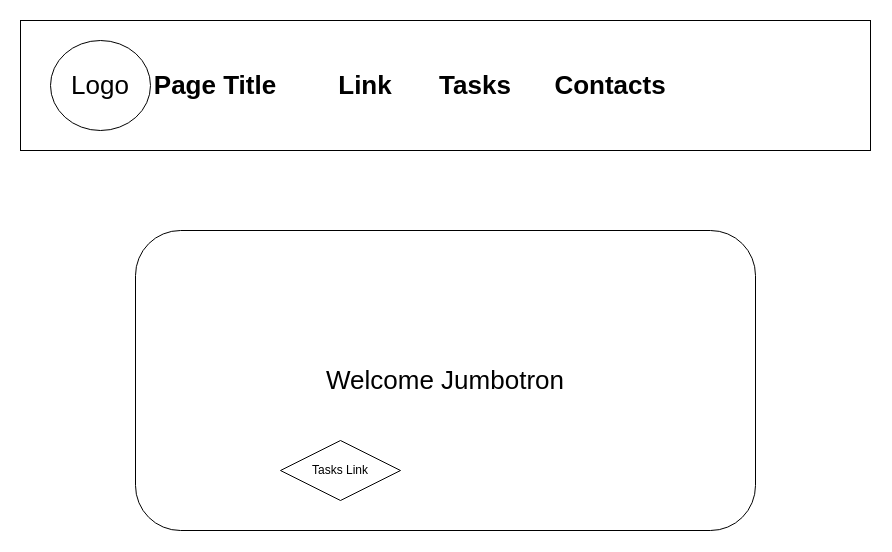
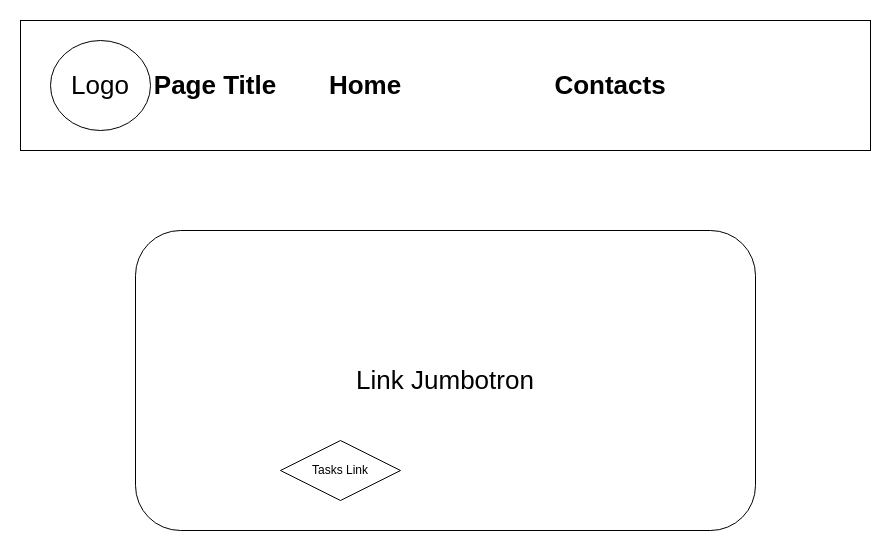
node "Link": label "Link" -> "Home"
node "Tasks": removed
node "Welcome Jumbotron": label "Welcome Jumbotron" -> "Link Jumbotron"
